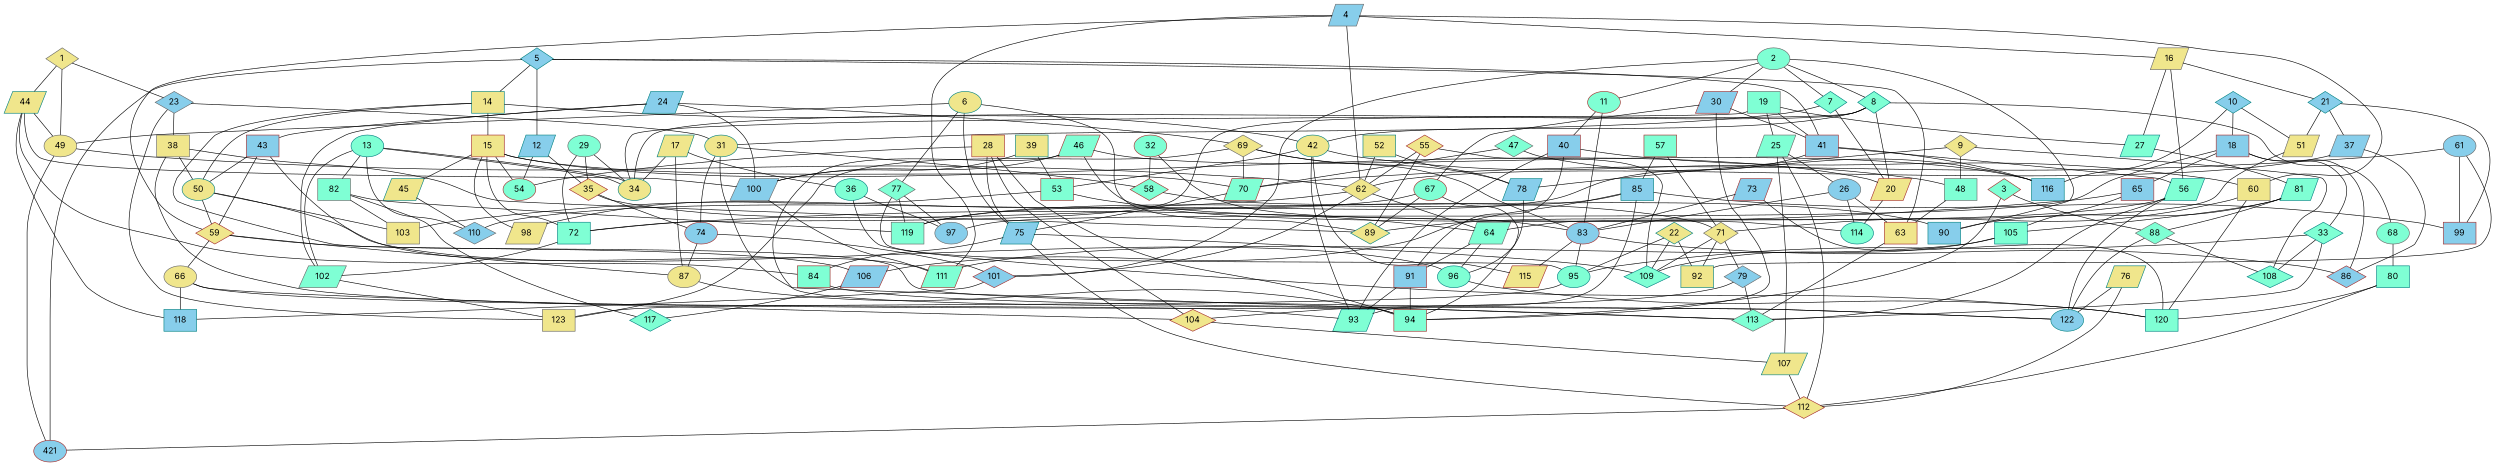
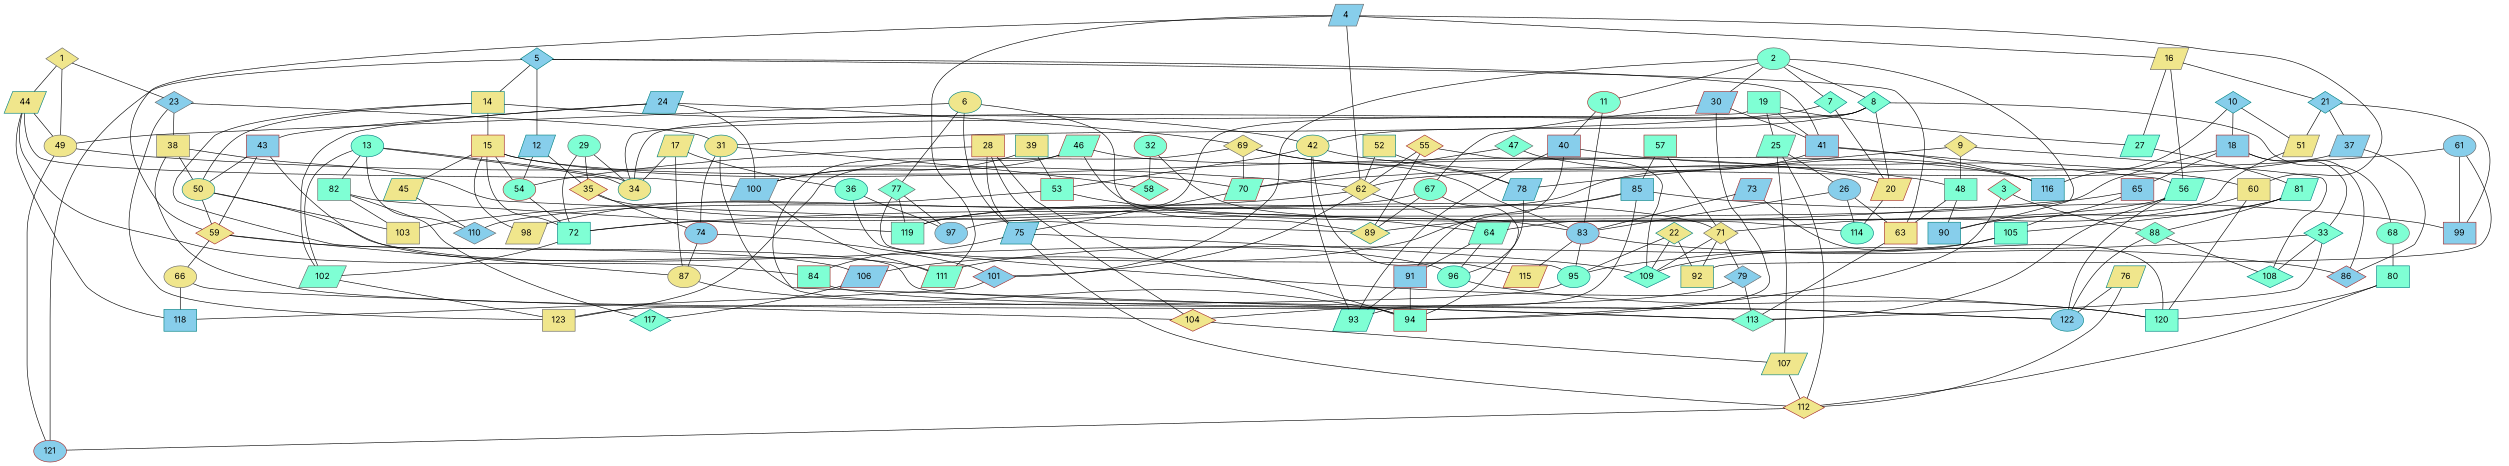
edge "58" -- "90": now "48" -- "90"
edge "54" -- "72": added
edge "66" -- "93": removed
node "421": label "421" -> "121"
